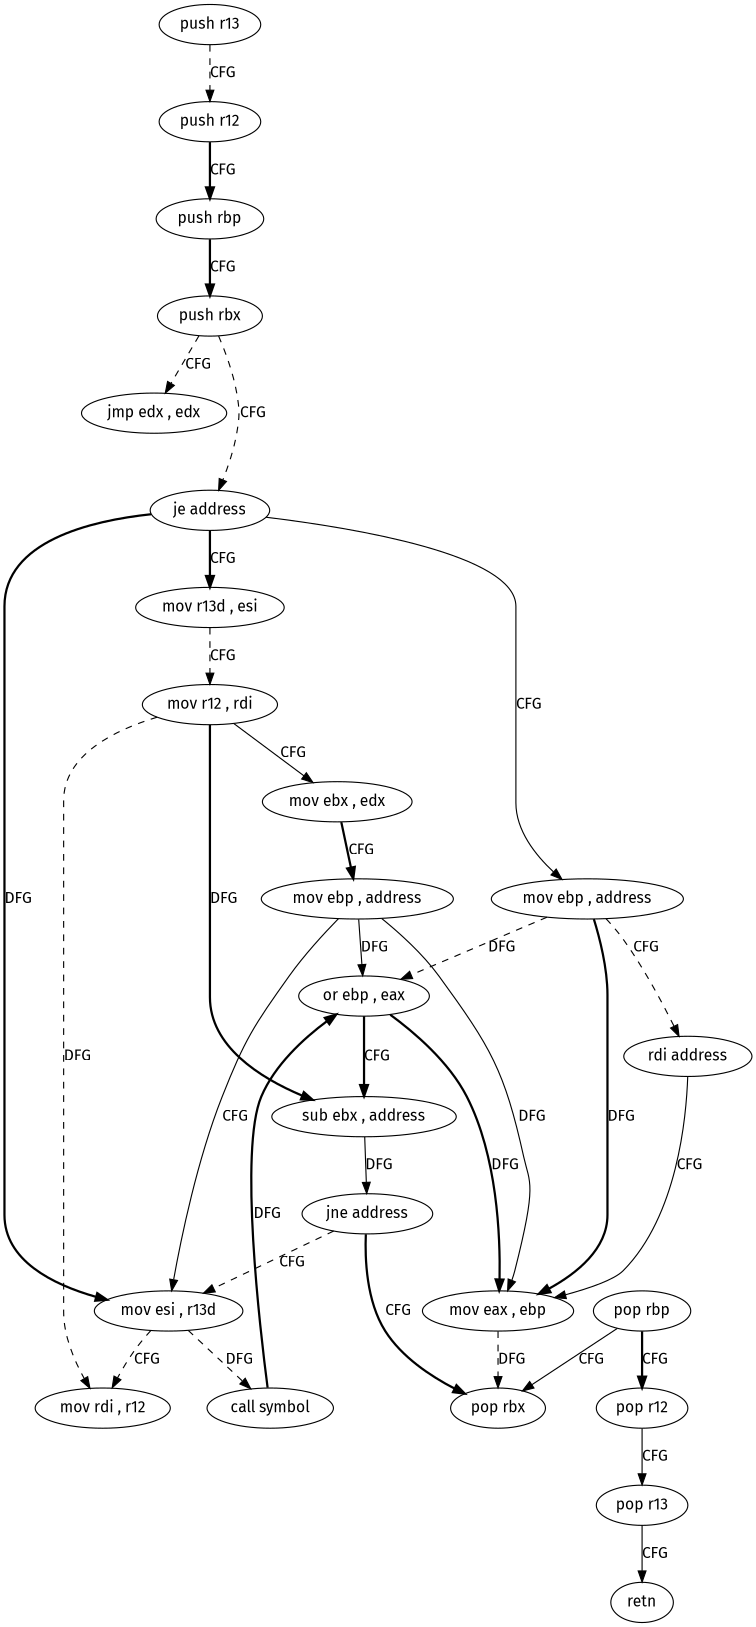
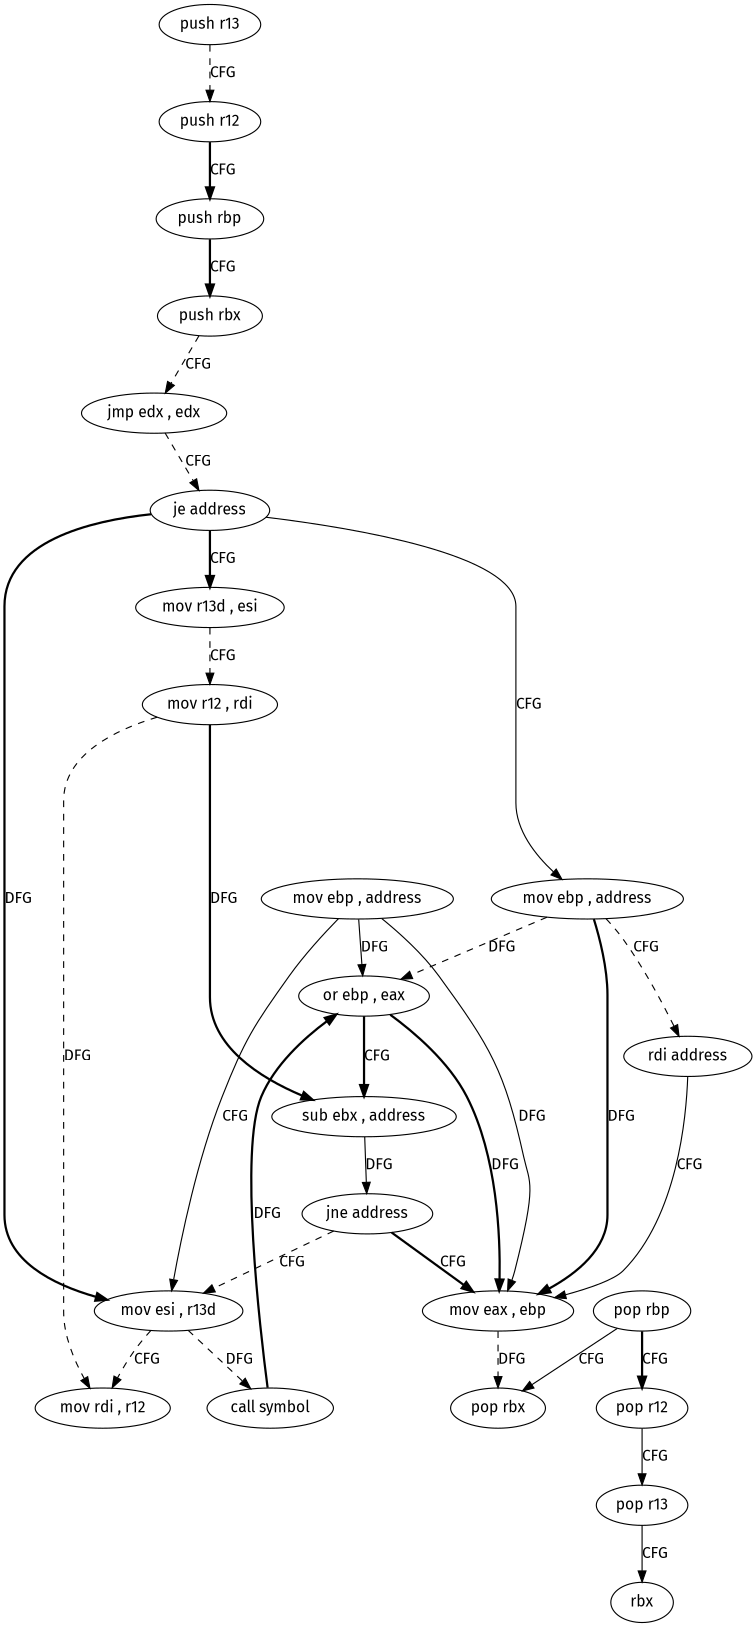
edge "push rbx" -> "je address": now "jmp edx , edx" -> "je address"
node "mov ebx , edx": removed
edge "jne address" -> "pop rbx": now "jne address" -> "mov eax , ebp"
node "retn": label "retn" -> "rbx"
